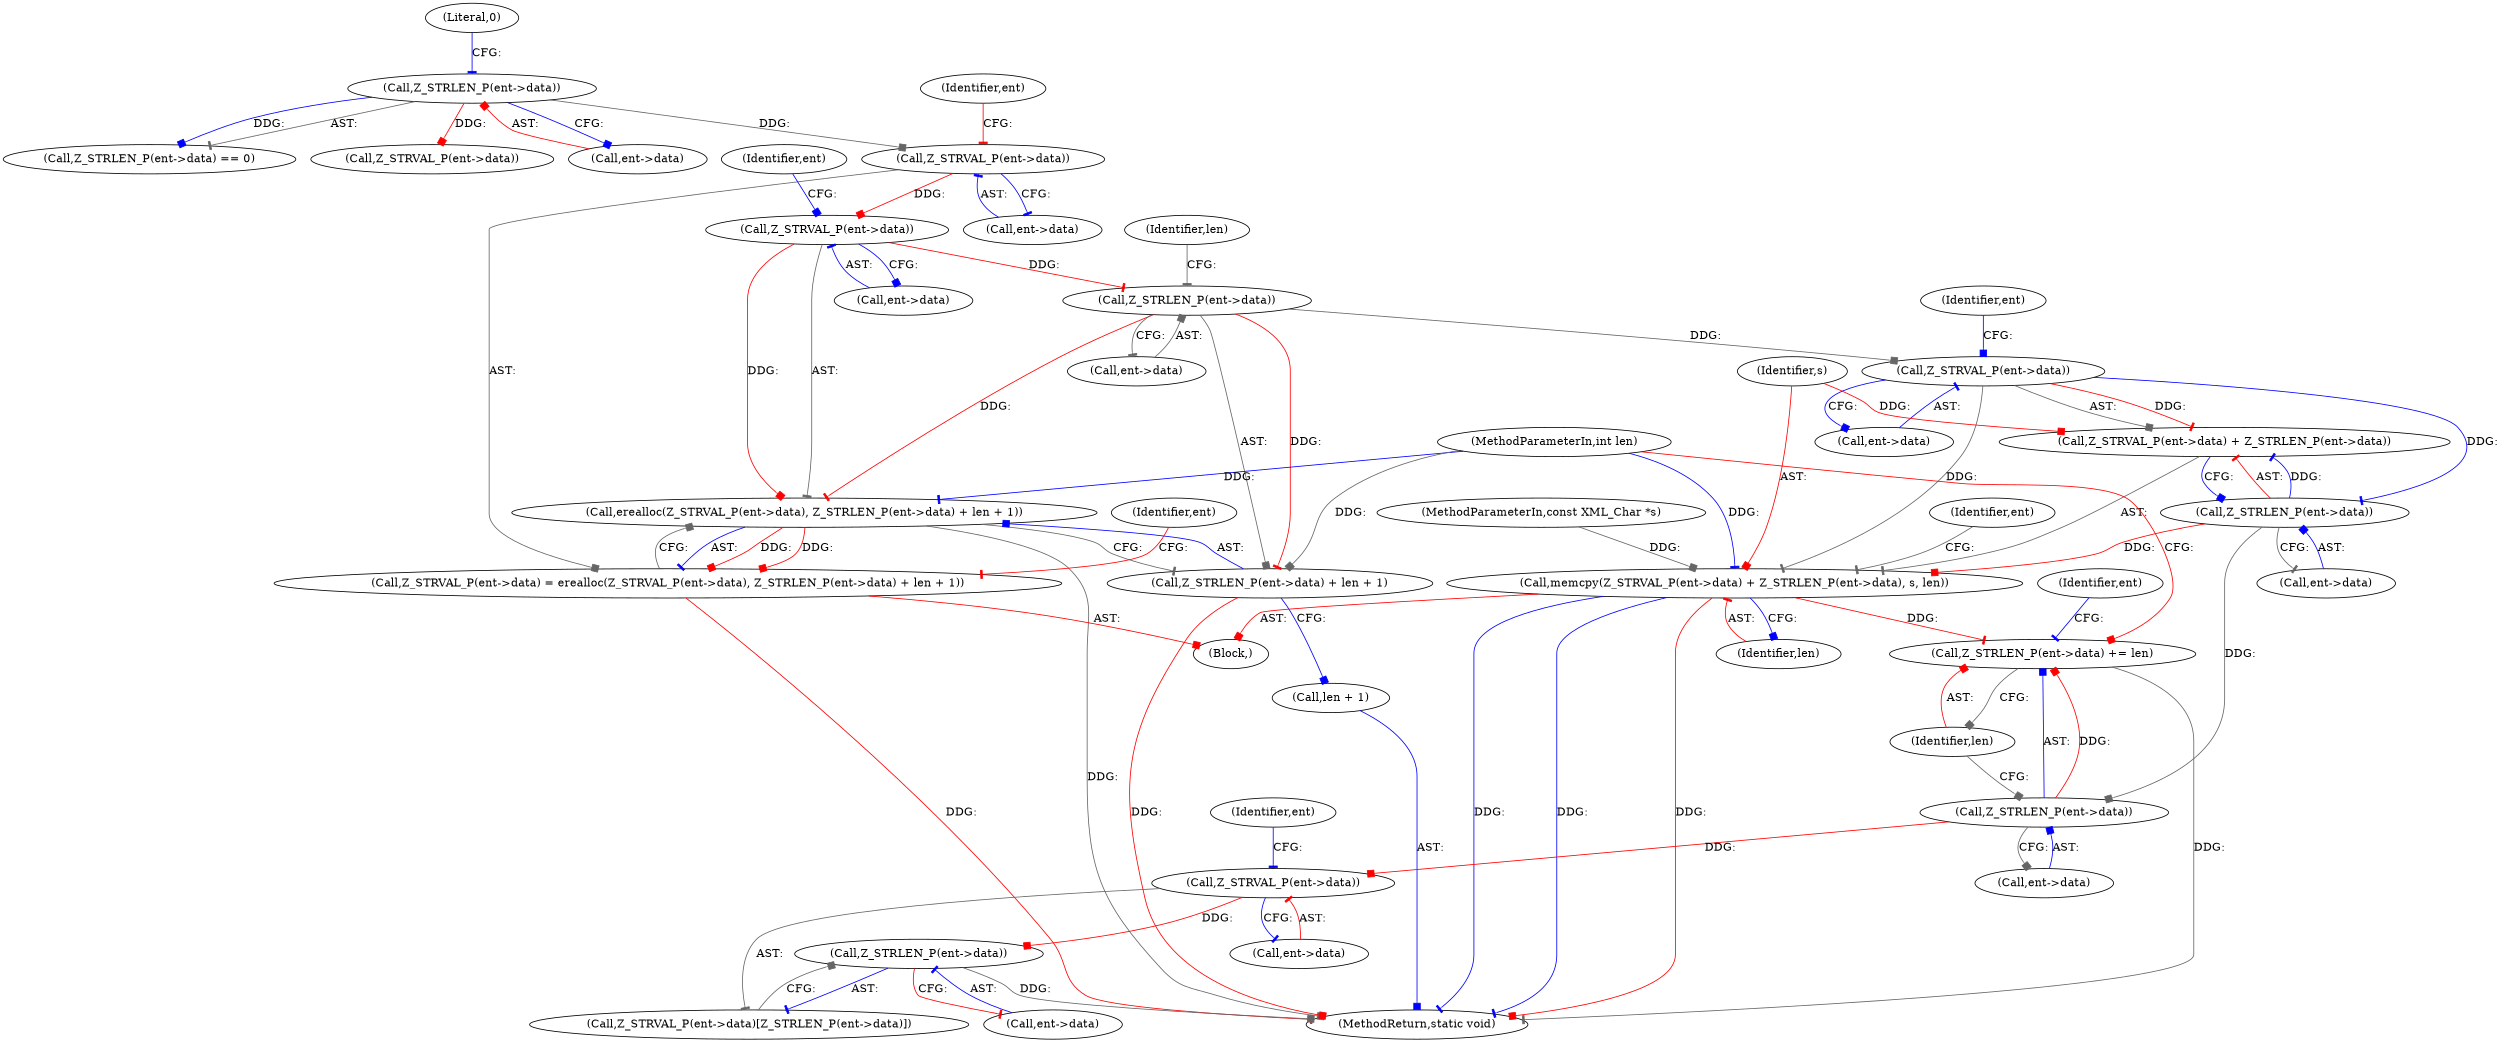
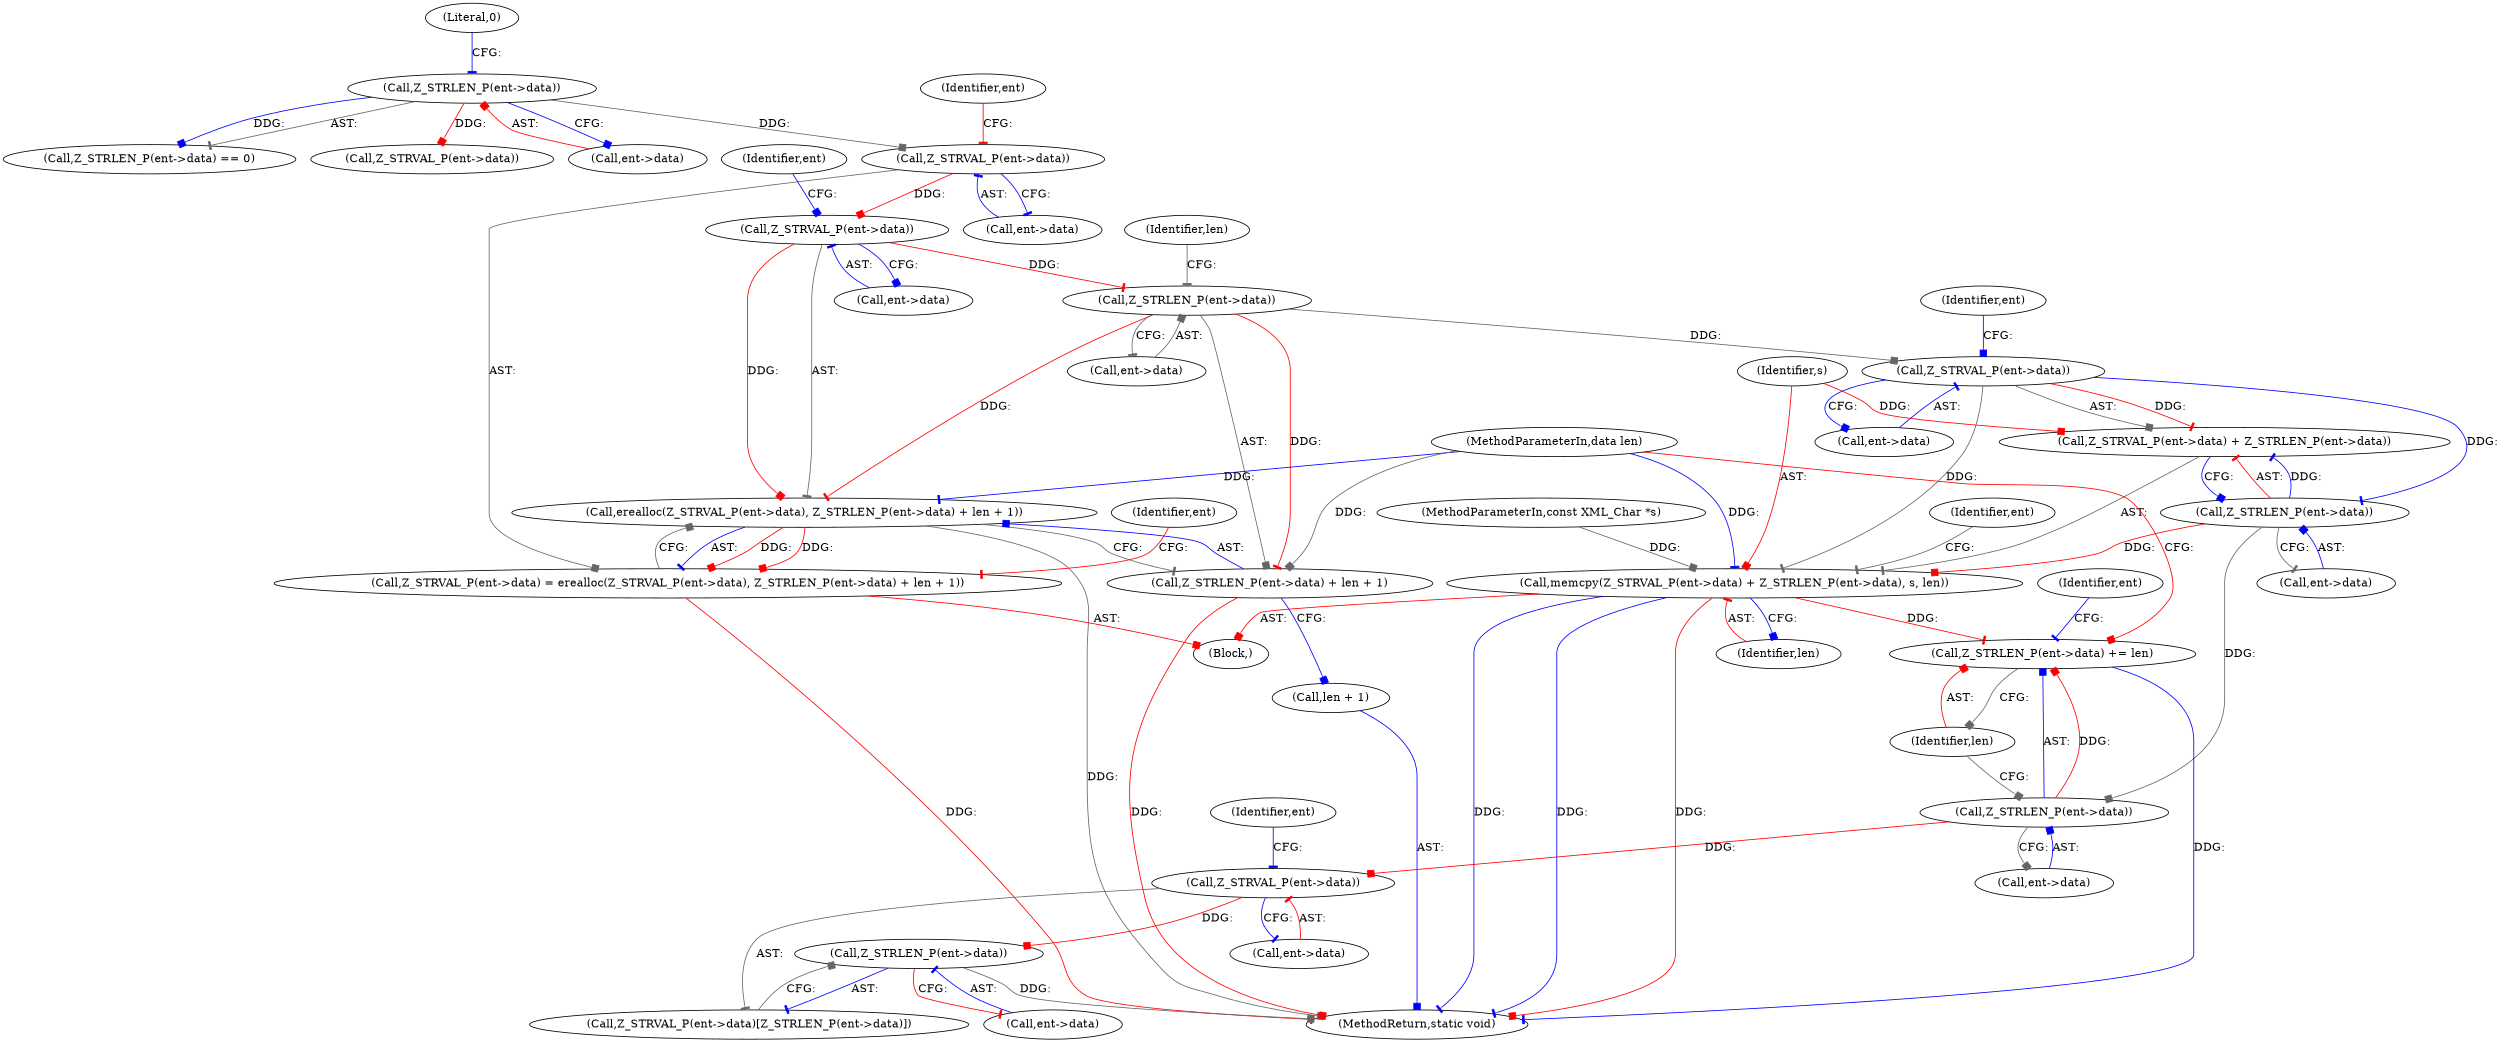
node "(MethodParameterIn,int len)": label "(MethodParameterIn,int len)" -> "(MethodParameterIn,data len)"
edge "(Call,Z_STRLEN_P(ent->data) += len)" -> "(MethodReturn,static void)": color gray40 -> blue
